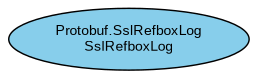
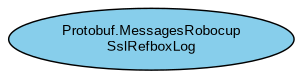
node "Protobuf.SslRefboxLog SslRefboxLog": label "Protobuf.SslRefboxLog SslRefboxLog" -> "Protobuf.MessagesRobocup SslRefboxLog"
